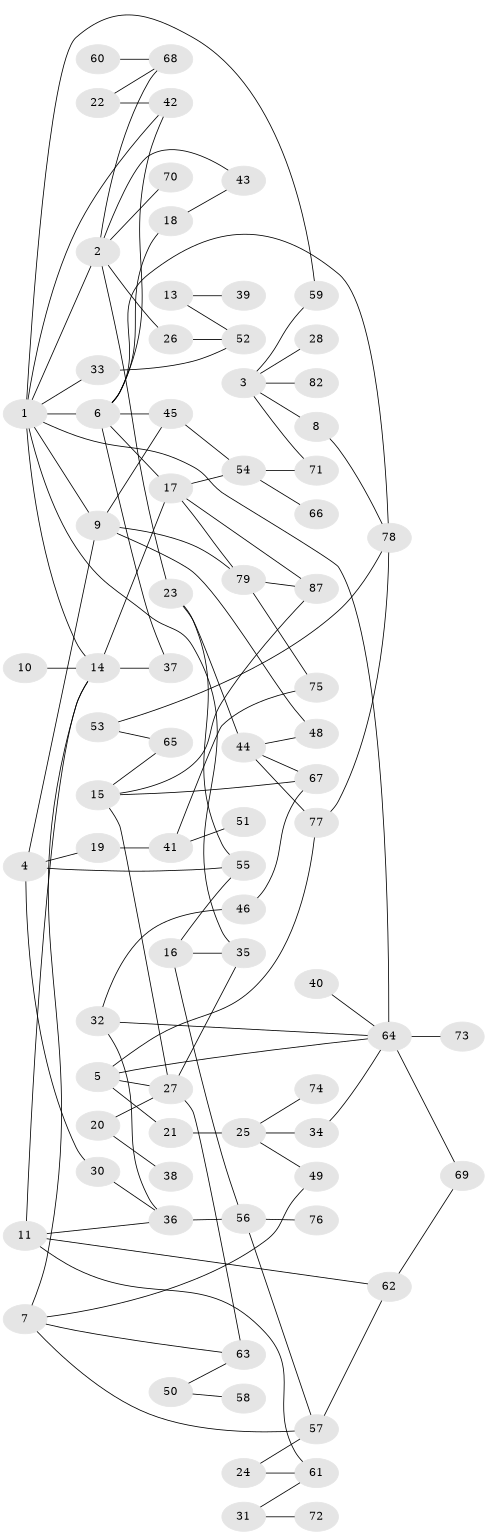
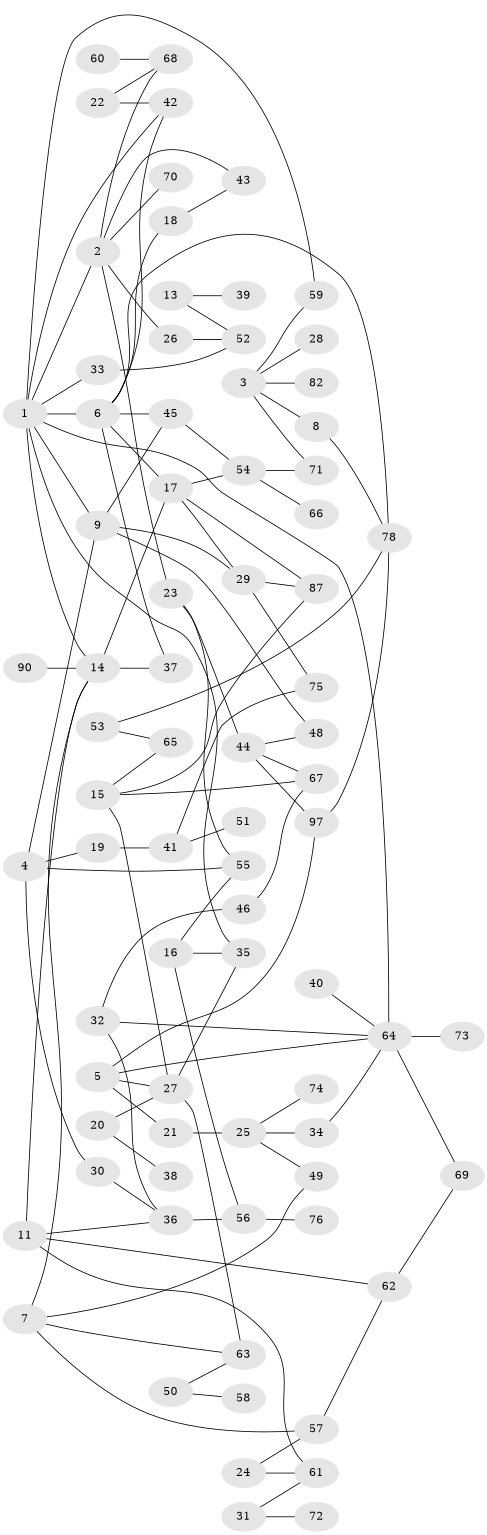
node "79": label "79" -> "29"
node "10": label "10" -> "90"
node "77": label "77" -> "97"
edge "56" -- "57": removed
